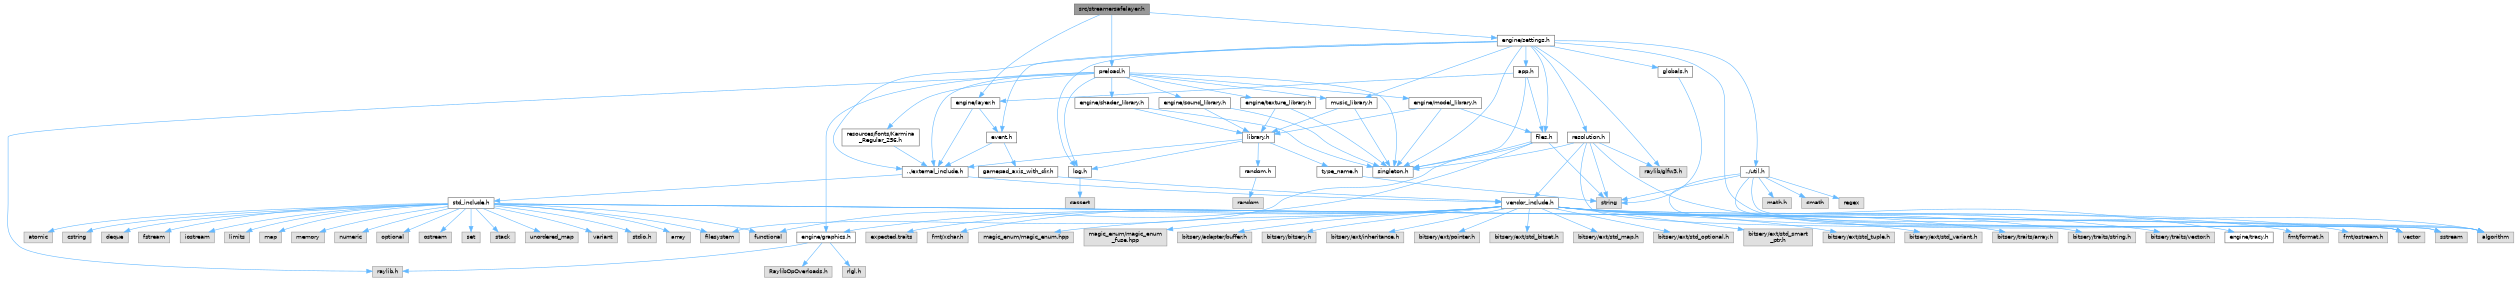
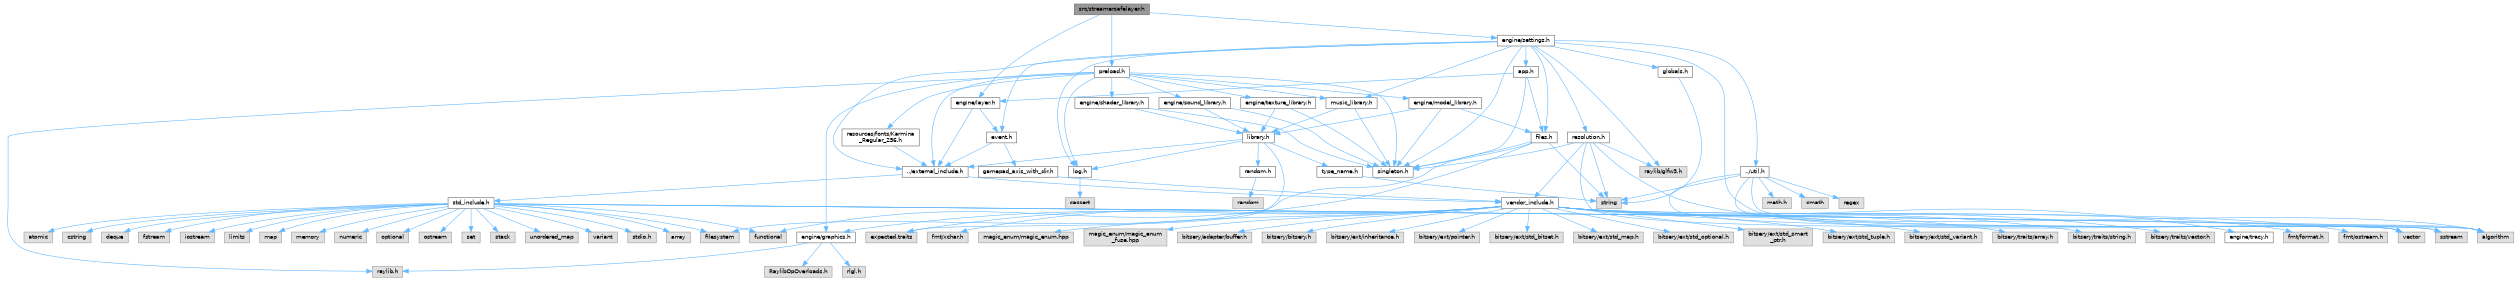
edge "library.h" -> "expected.traits": added
